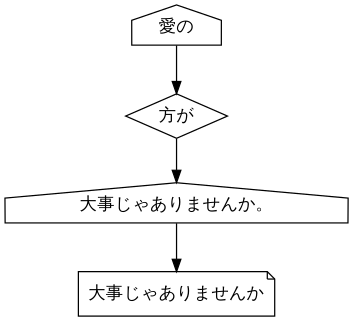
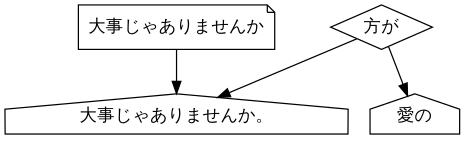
edge "愛の" -> "方が": reversed
edge "大事じゃありませんか。" -> "大事じゃありませんか": reversed
